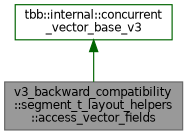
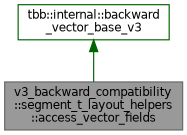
node "tbb::internal::concurrent _vector_base_v3": label "tbb::internal::concurrent _vector_base_v3" -> "tbb::internal::backward _vector_base_v3"
